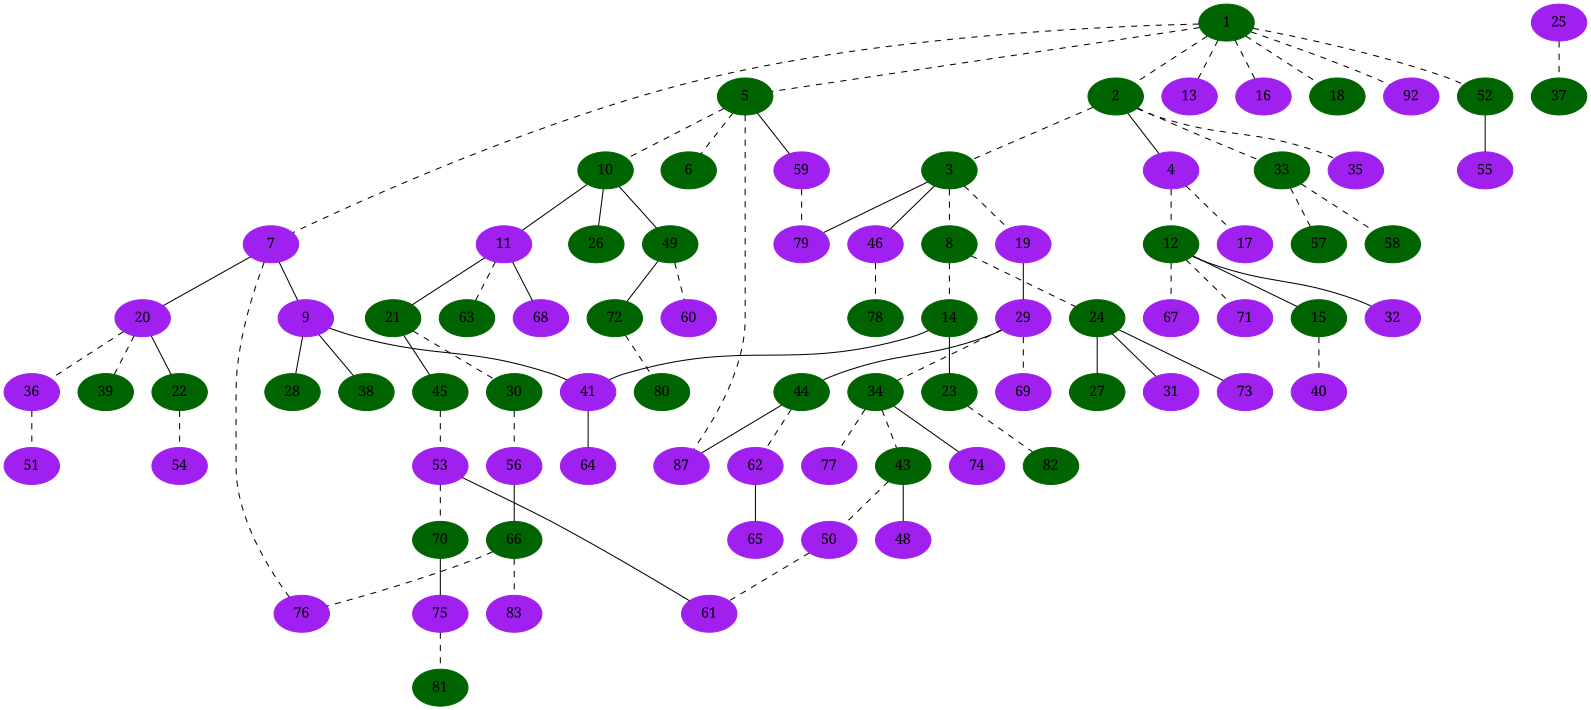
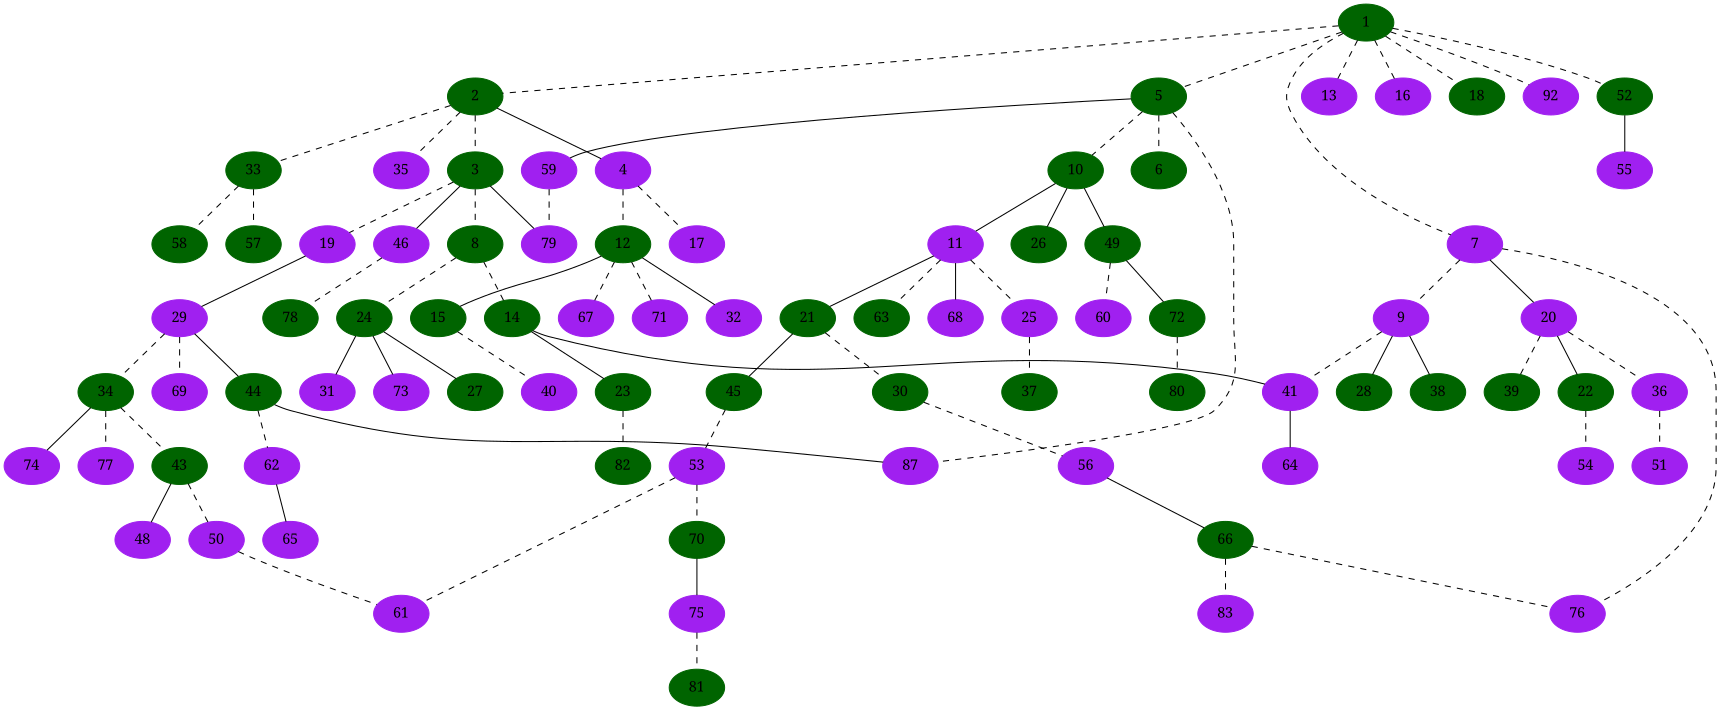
edge "7" -- "9": style solid -> dashed
edge "11" -- "25": added
edge "9" -- "41": style solid -> dashed
edge "53" -- "61": style solid -> dashed
